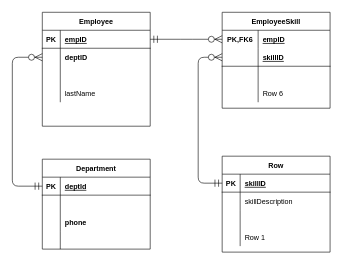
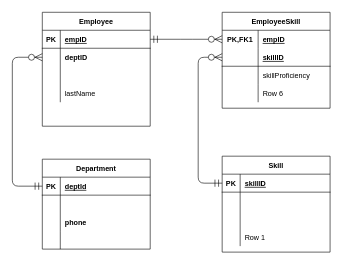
node "PK,FK6": label "PK,FK6" -> "PK,FK1"
node "skillProficiency": added
node "Row": label "Row" -> "Skill"
node "skillDescription": removed
